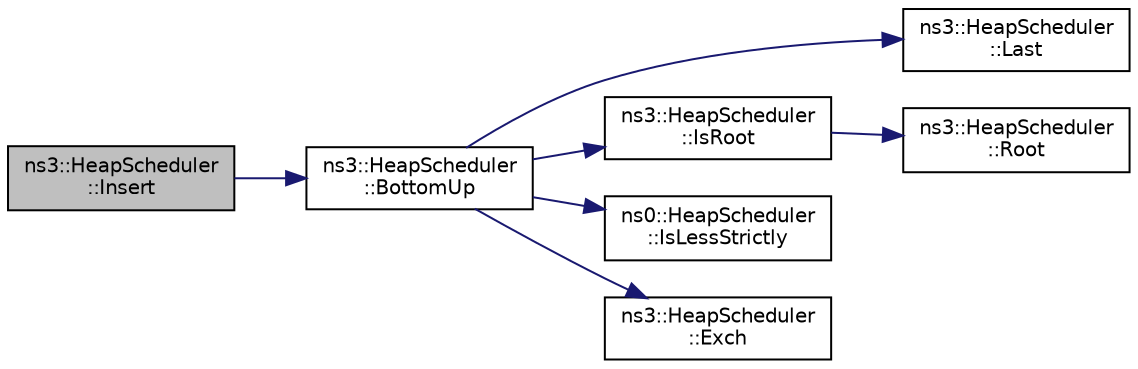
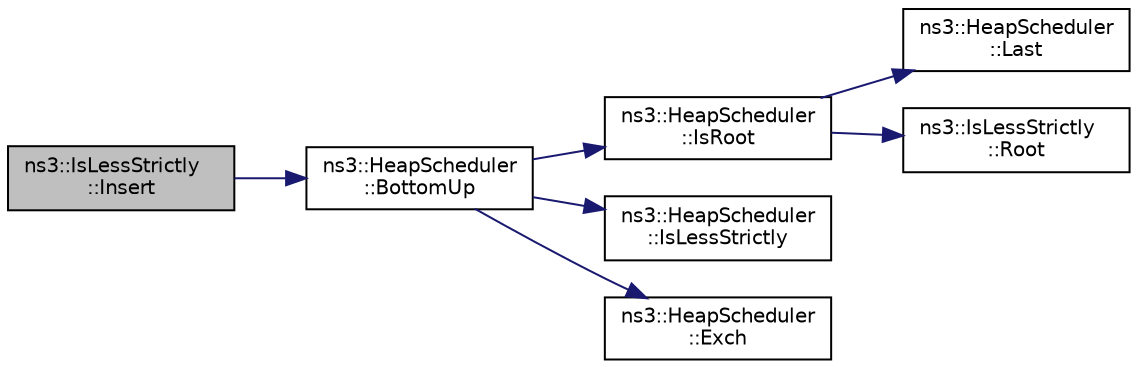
edge "ns3::HeapScheduler ::BottomUp" -> "ns3::HeapScheduler ::Last": now "ns3::HeapScheduler ::IsRoot" -> "ns3::HeapScheduler ::Last"
node "ns3::HeapScheduler ::Root": label "ns3::HeapScheduler ::Root" -> "ns3::IsLessStrictly ::Root"
node "ns3::HeapScheduler ::Insert": label "ns3::HeapScheduler ::Insert" -> "ns3::IsLessStrictly ::Insert"
node "ns0::HeapScheduler ::IsLessStrictly": label "ns0::HeapScheduler ::IsLessStrictly" -> "ns3::HeapScheduler ::IsLessStrictly"
